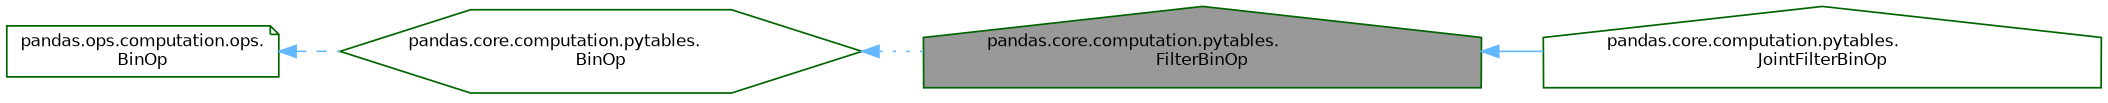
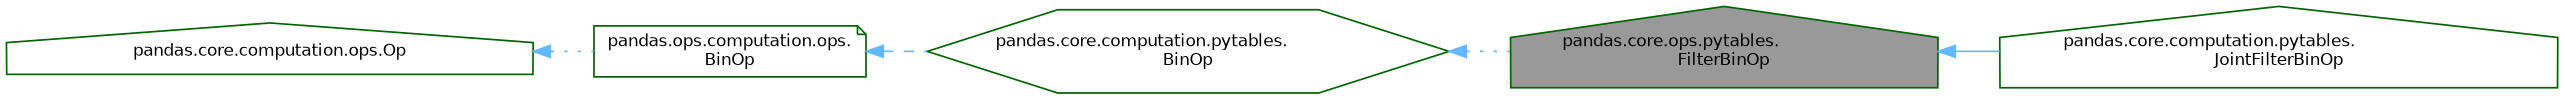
node "pandas.core.computation.ops.Op": added
node "pandas.core.computation.pytables. FilterBinOp": label "pandas.core.computation.pytables. FilterBinOp" -> "pandas.core.ops.pytables. FilterBinOp"
